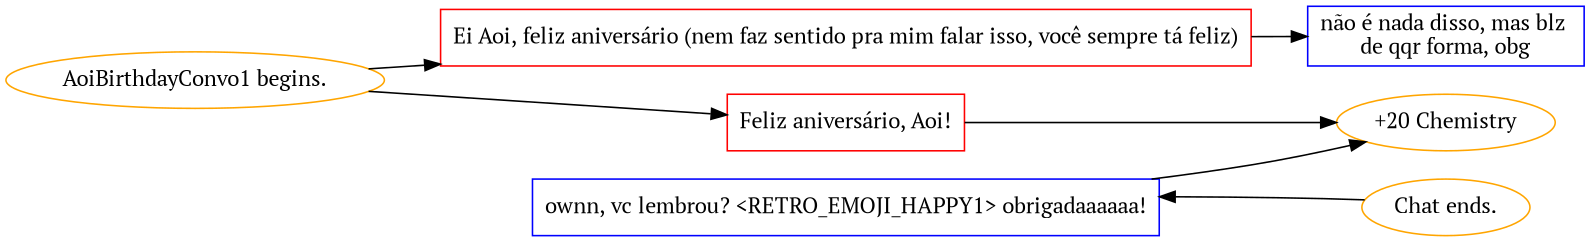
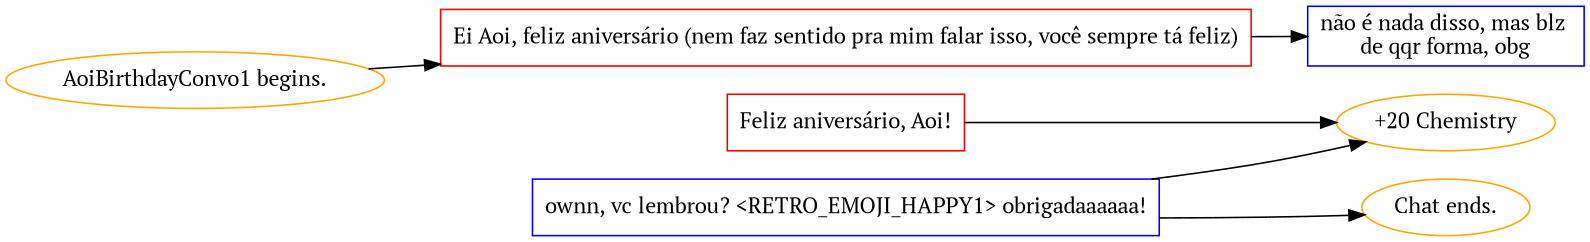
edge "AoiBirthdayConvo1 begins." -> "Feliz aniversário, Aoi!": removed
edge "Chat ends." -> "ownn, vc lembrou? <RETRO_EMOJI_HAPPY1> obrigadaaaaaa!": reversed
